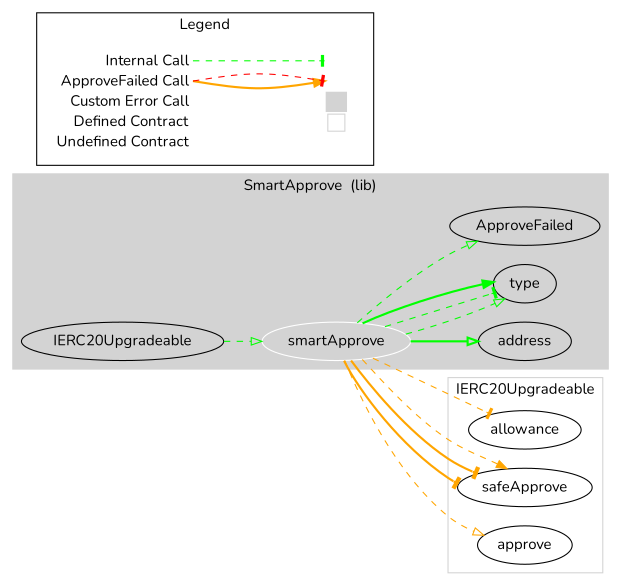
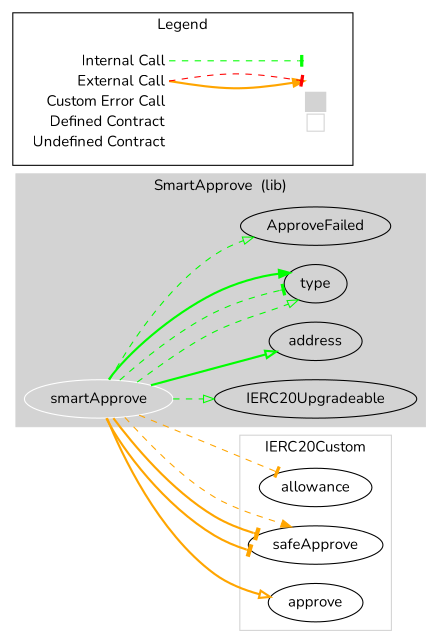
node "Internal Call": text "ApproveFailed Call" -> "External Call"
edge "IERC20Upgradeable" -> "smartApprove": reversed
cluster "IERC20Upgradeable": label "IERC20Upgradeable" -> "IERC20Custom"
edge "smartApprove" -> "approve": style dashed -> bold
